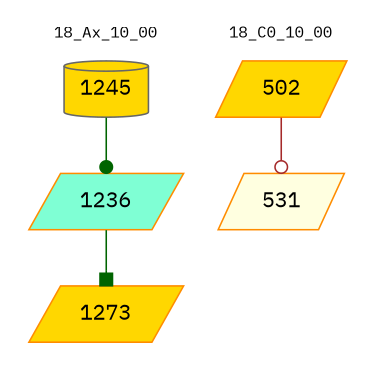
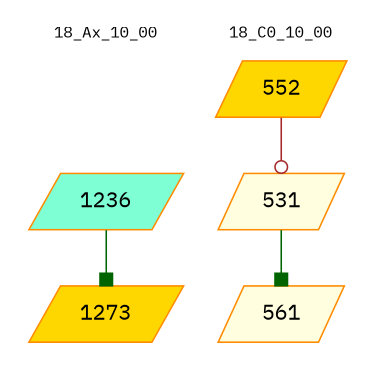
node "1245": removed
node "502": label "502" -> "552"
node "561": added
